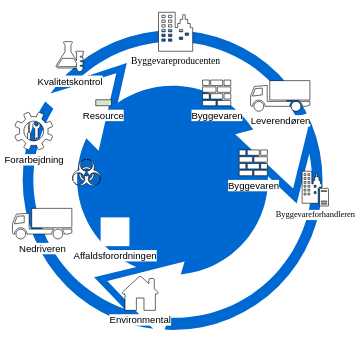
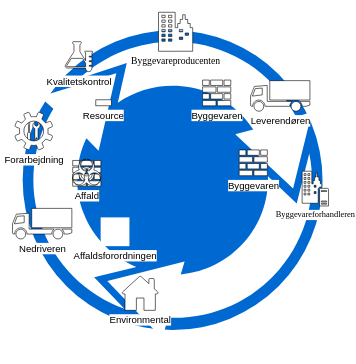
node "Kvalitetskontrol": moved (70, 57) -> (79, 57)
node "Resource": fillcolor #d5e8d4 -> #ffffff
node "Affald": added
node "Environmental Resource": label "Environmental Resource" -> "Environmental Awareness"
